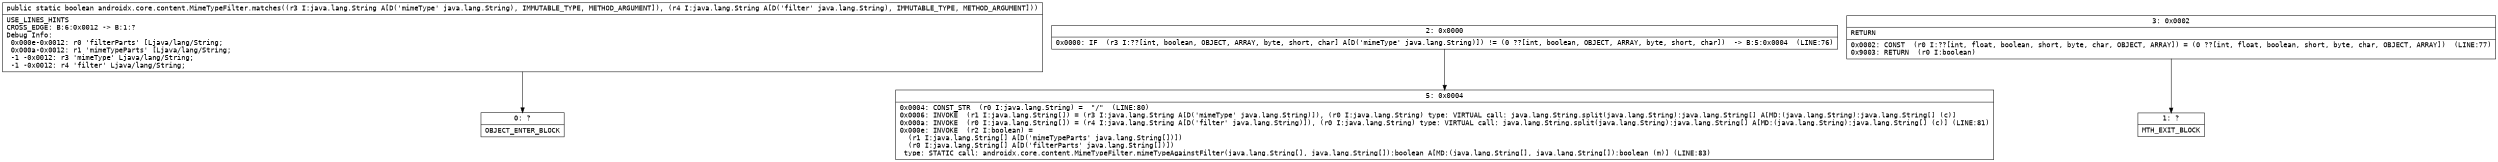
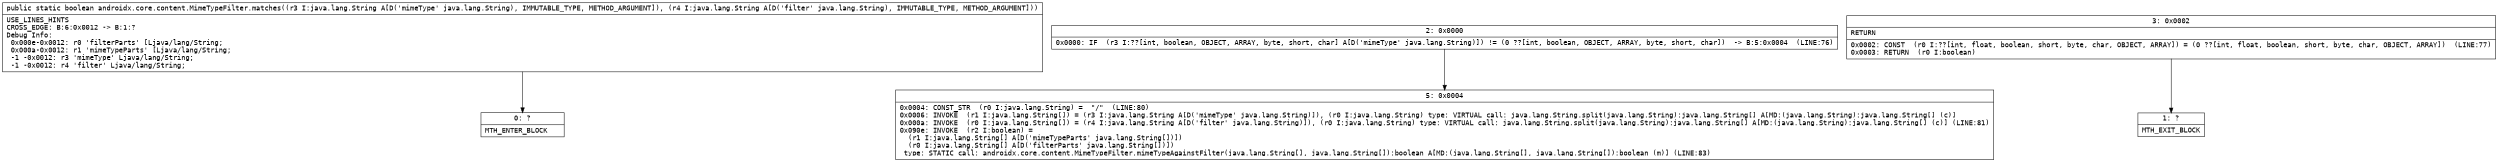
node "3: 0x0002": text "0x9003: RETURN  (r0 I:boolean)" -> "0x0003: RETURN  (r0 I:boolean)"
node "0: ?": text "OBJECT_ENTER_BLOCK" -> "MTH_ENTER_BLOCK"
node "5: 0x0004": text "0x000e: INVOKE  (r2 I:boolean) =" -> "0x090e: INVOKE  (r2 I:boolean) ="
